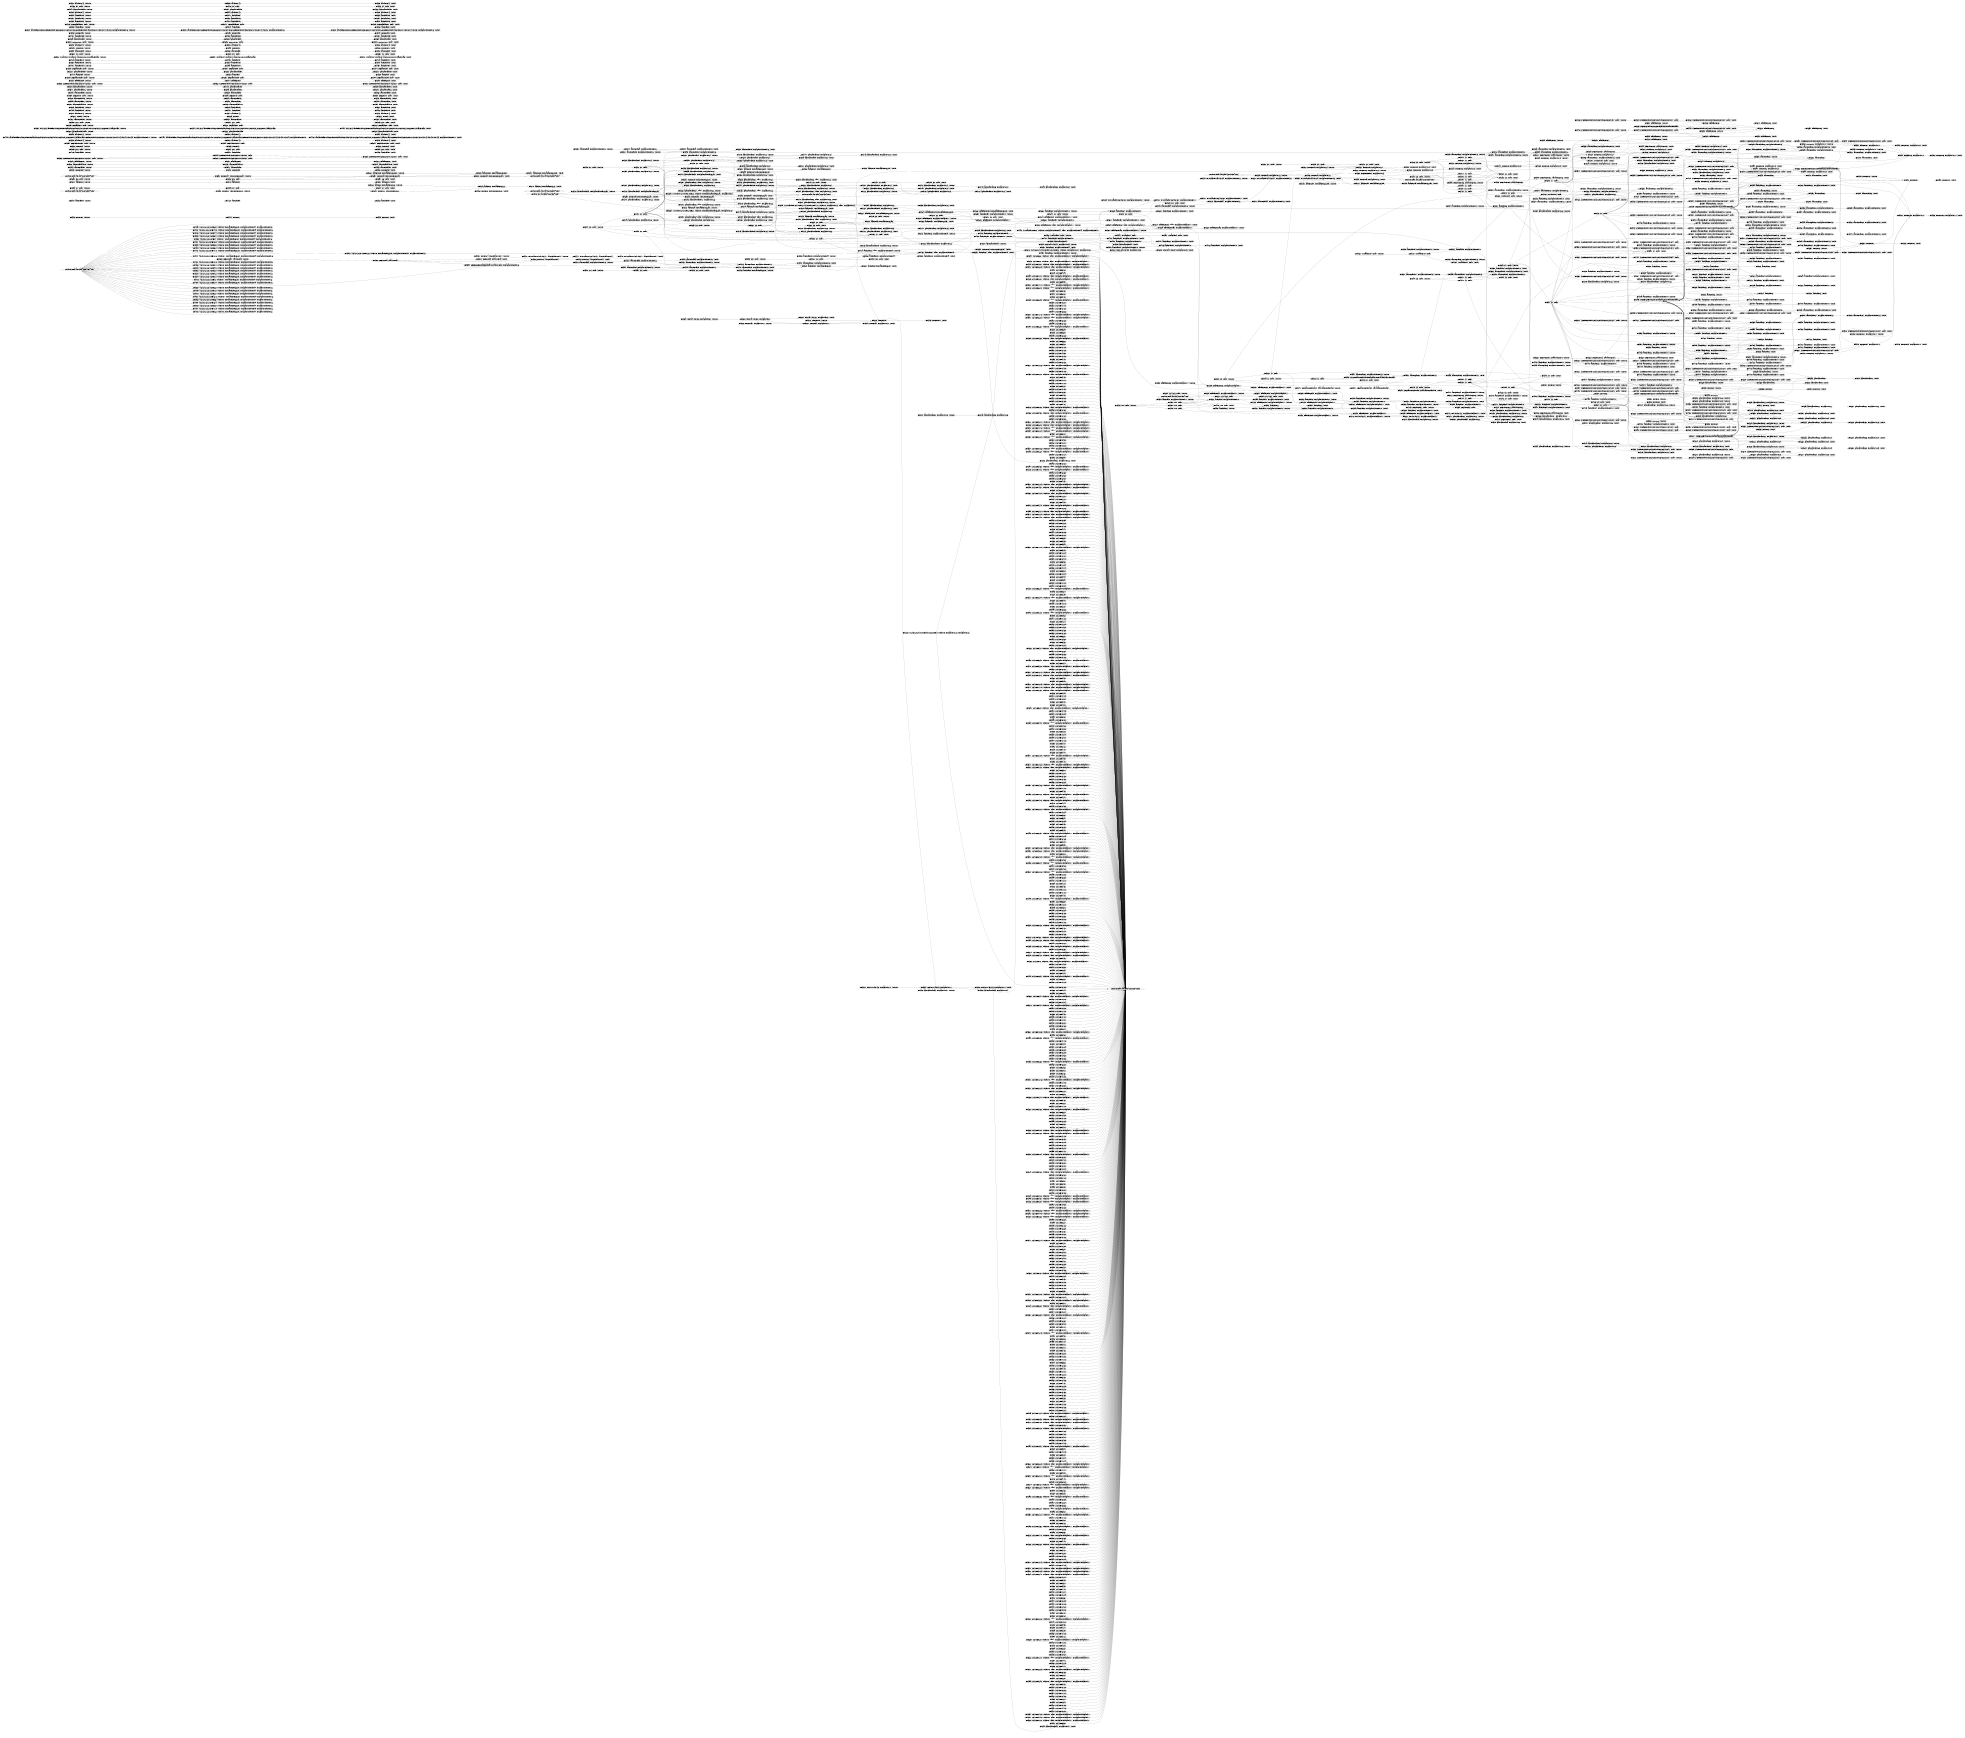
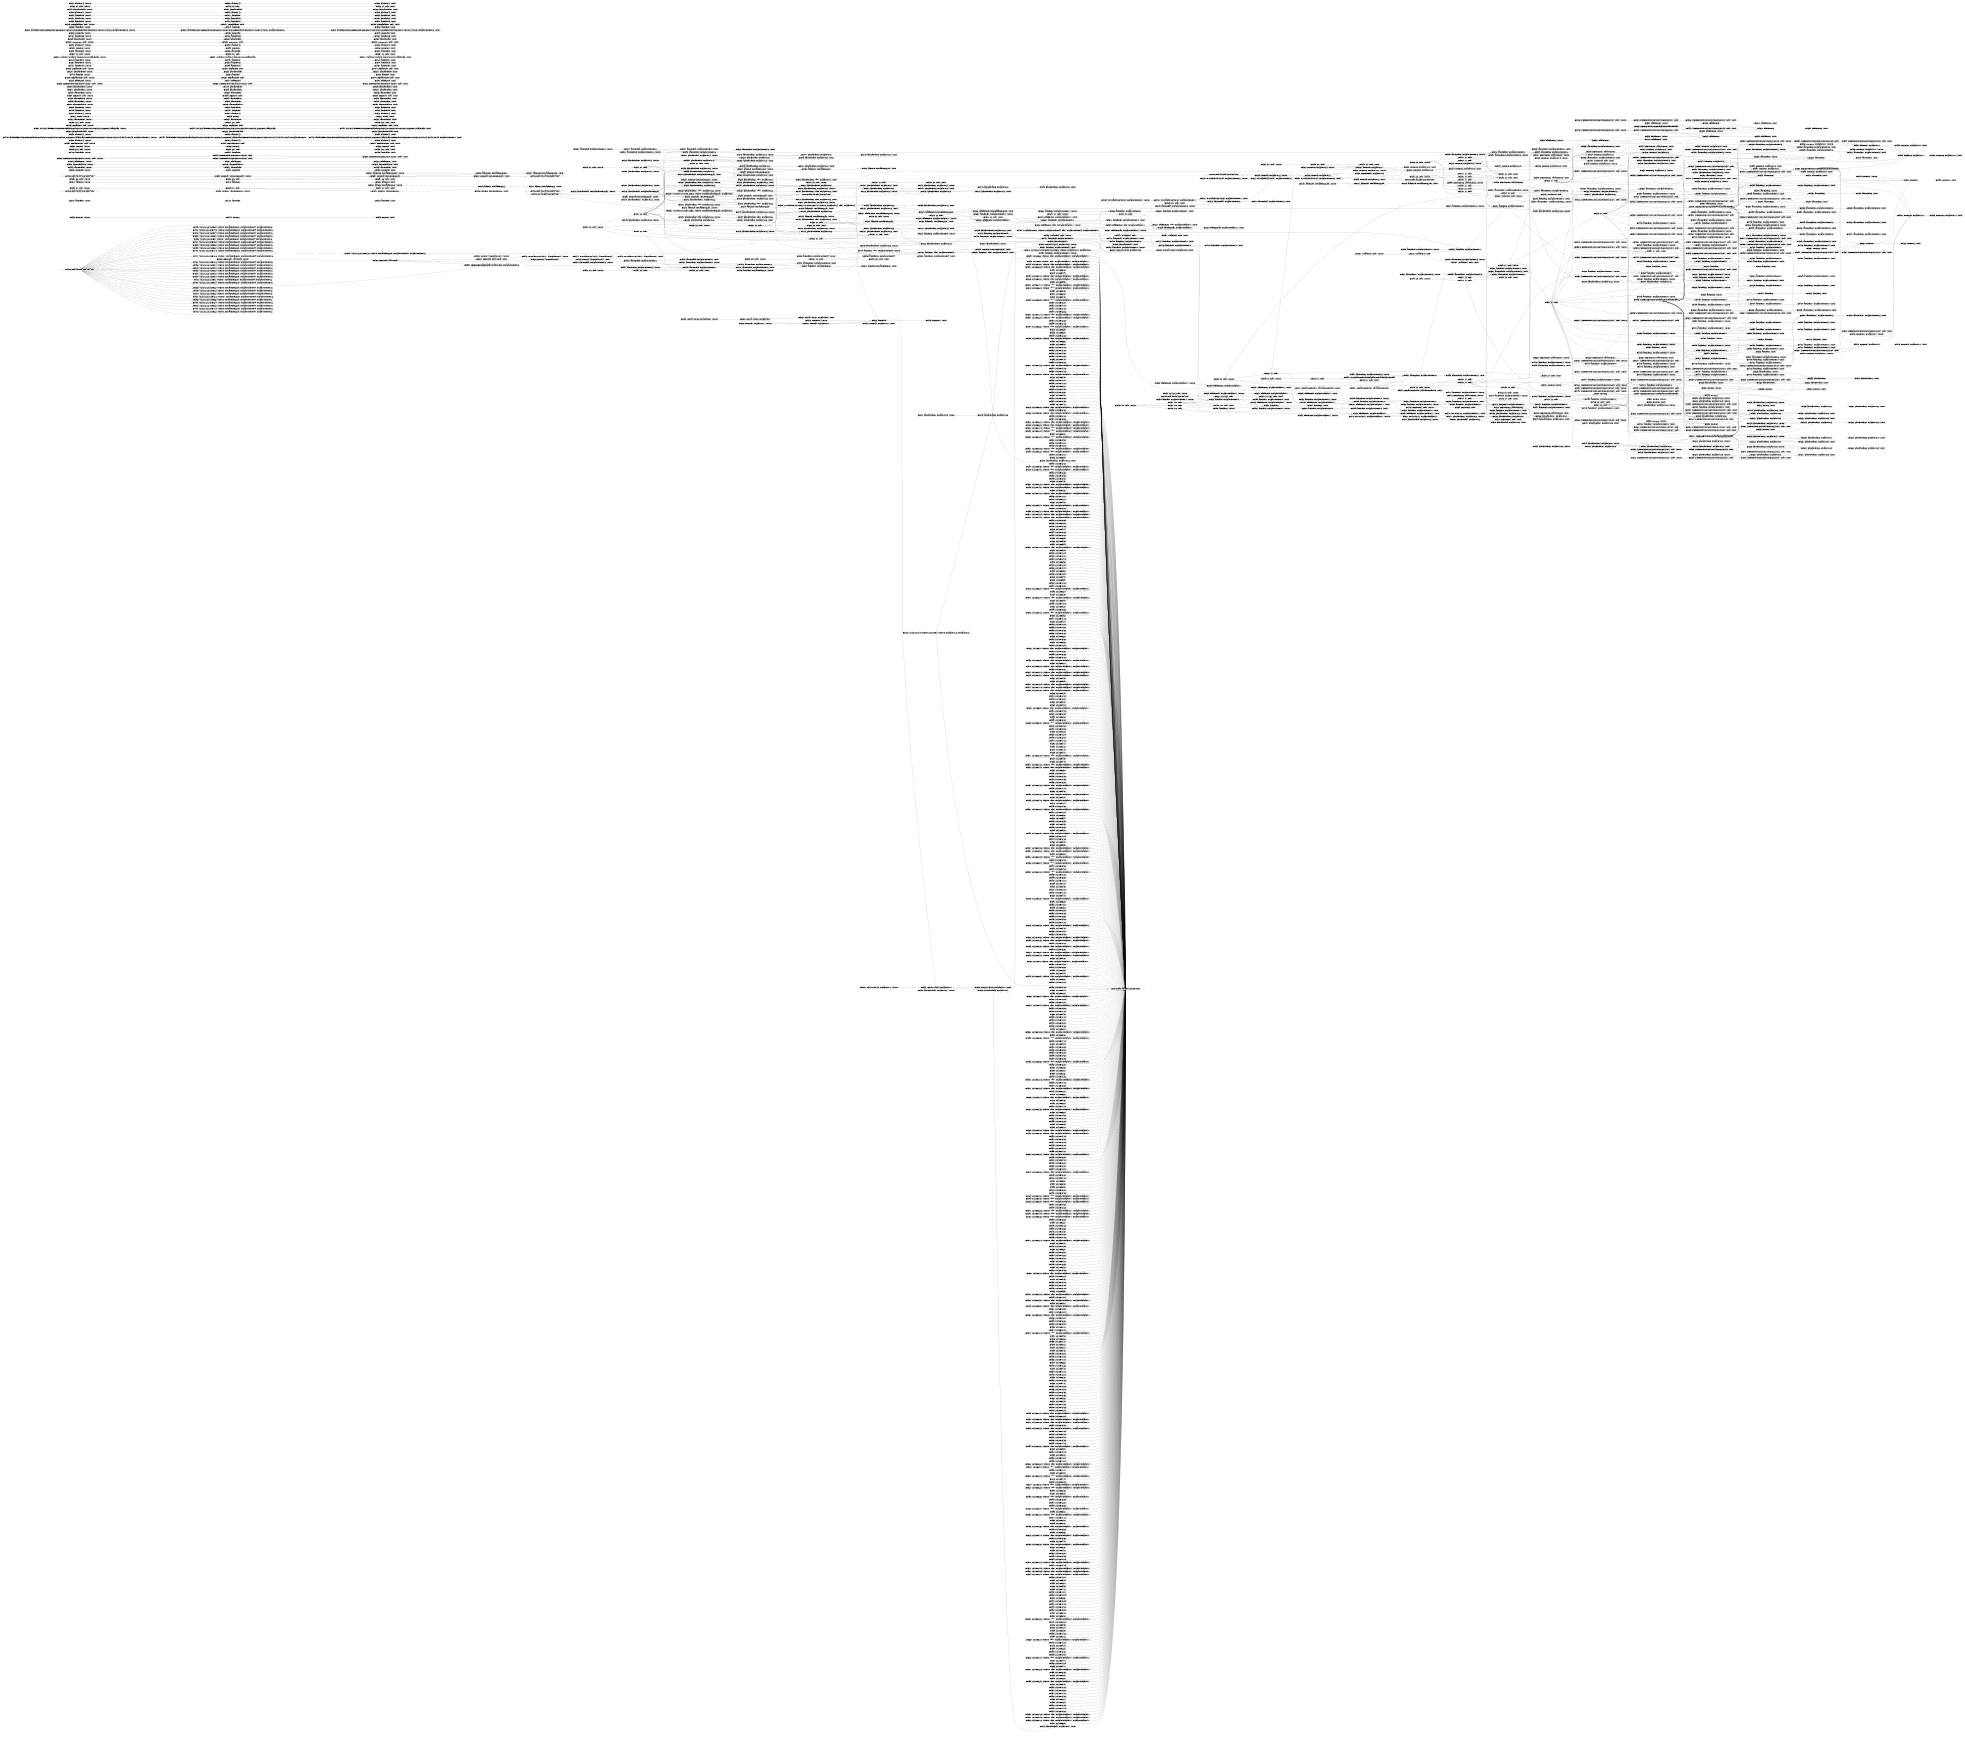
node "CE0x4357920": text "80:_i64,_:_CRE_48,56_" -> "80:_i64,_:_GCMRE_48,56_"
